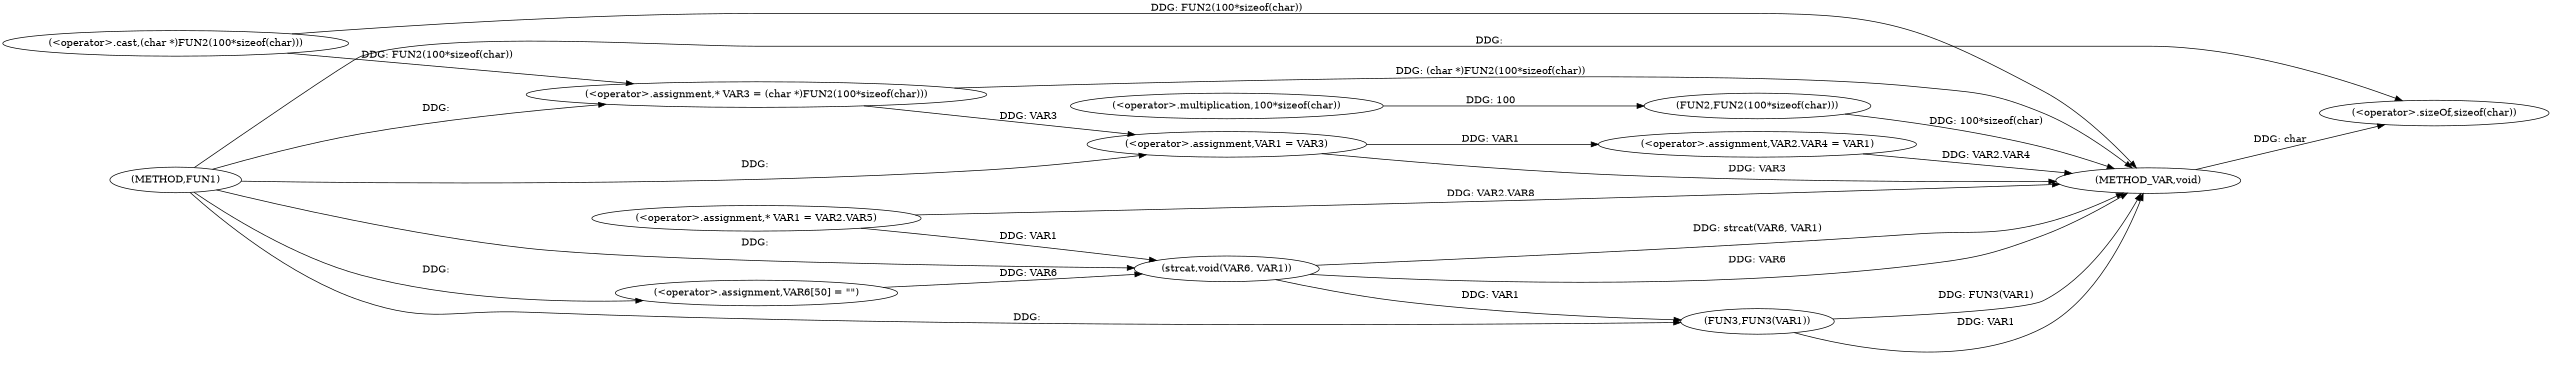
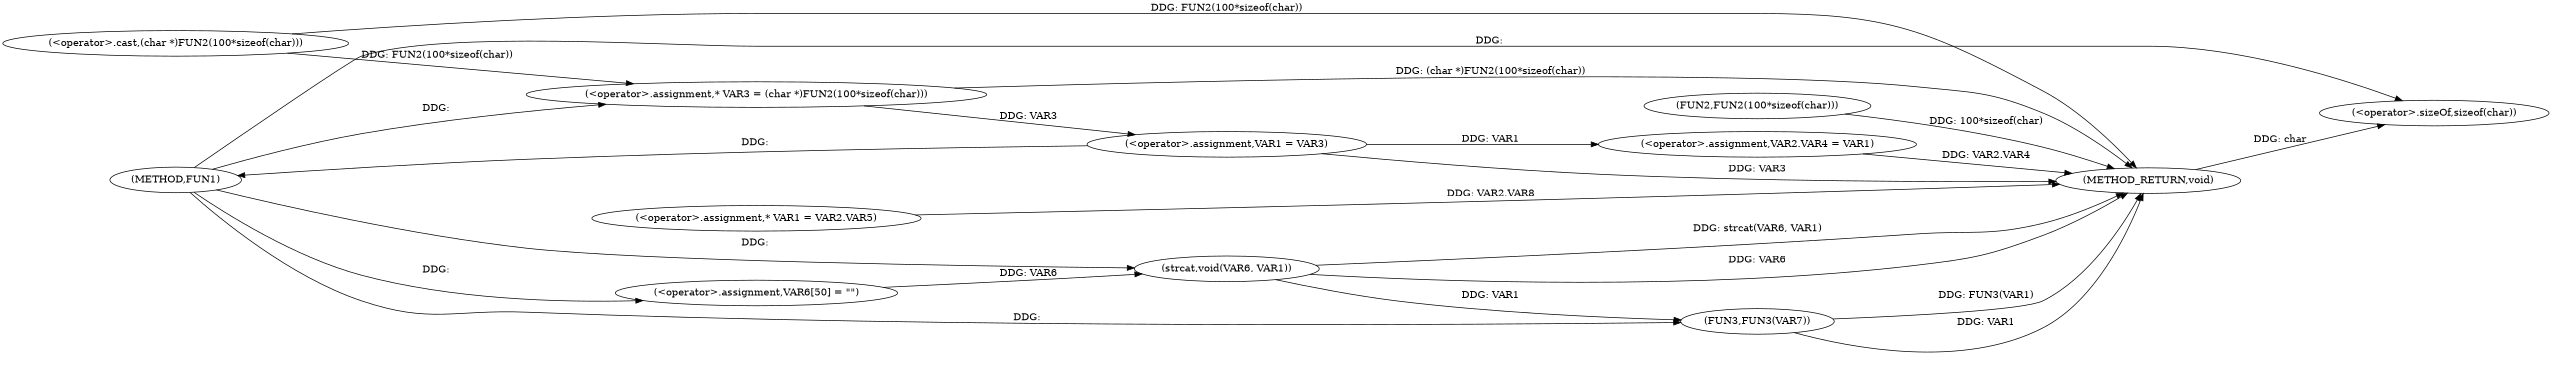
node "(<operator>.multiplication,100*sizeof(char))": removed
edge "(METHOD,FUN1)" -> "(<operator>.assignment,VAR1 = VAR3)": reversed
node "(METHOD_VAR,void)": label "(METHOD_VAR,void)" -> "(METHOD_RETURN,void)"
edge "(<operator>.assignment,* VAR1 = VAR2.VAR5)" -> "(strcat,void(VAR6, VAR1))": removed, label "DDG: VAR1"
node "(FUN3,FUN3(VAR1))": label "(FUN3,FUN3(VAR1))" -> "(FUN3,FUN3(VAR7))"
